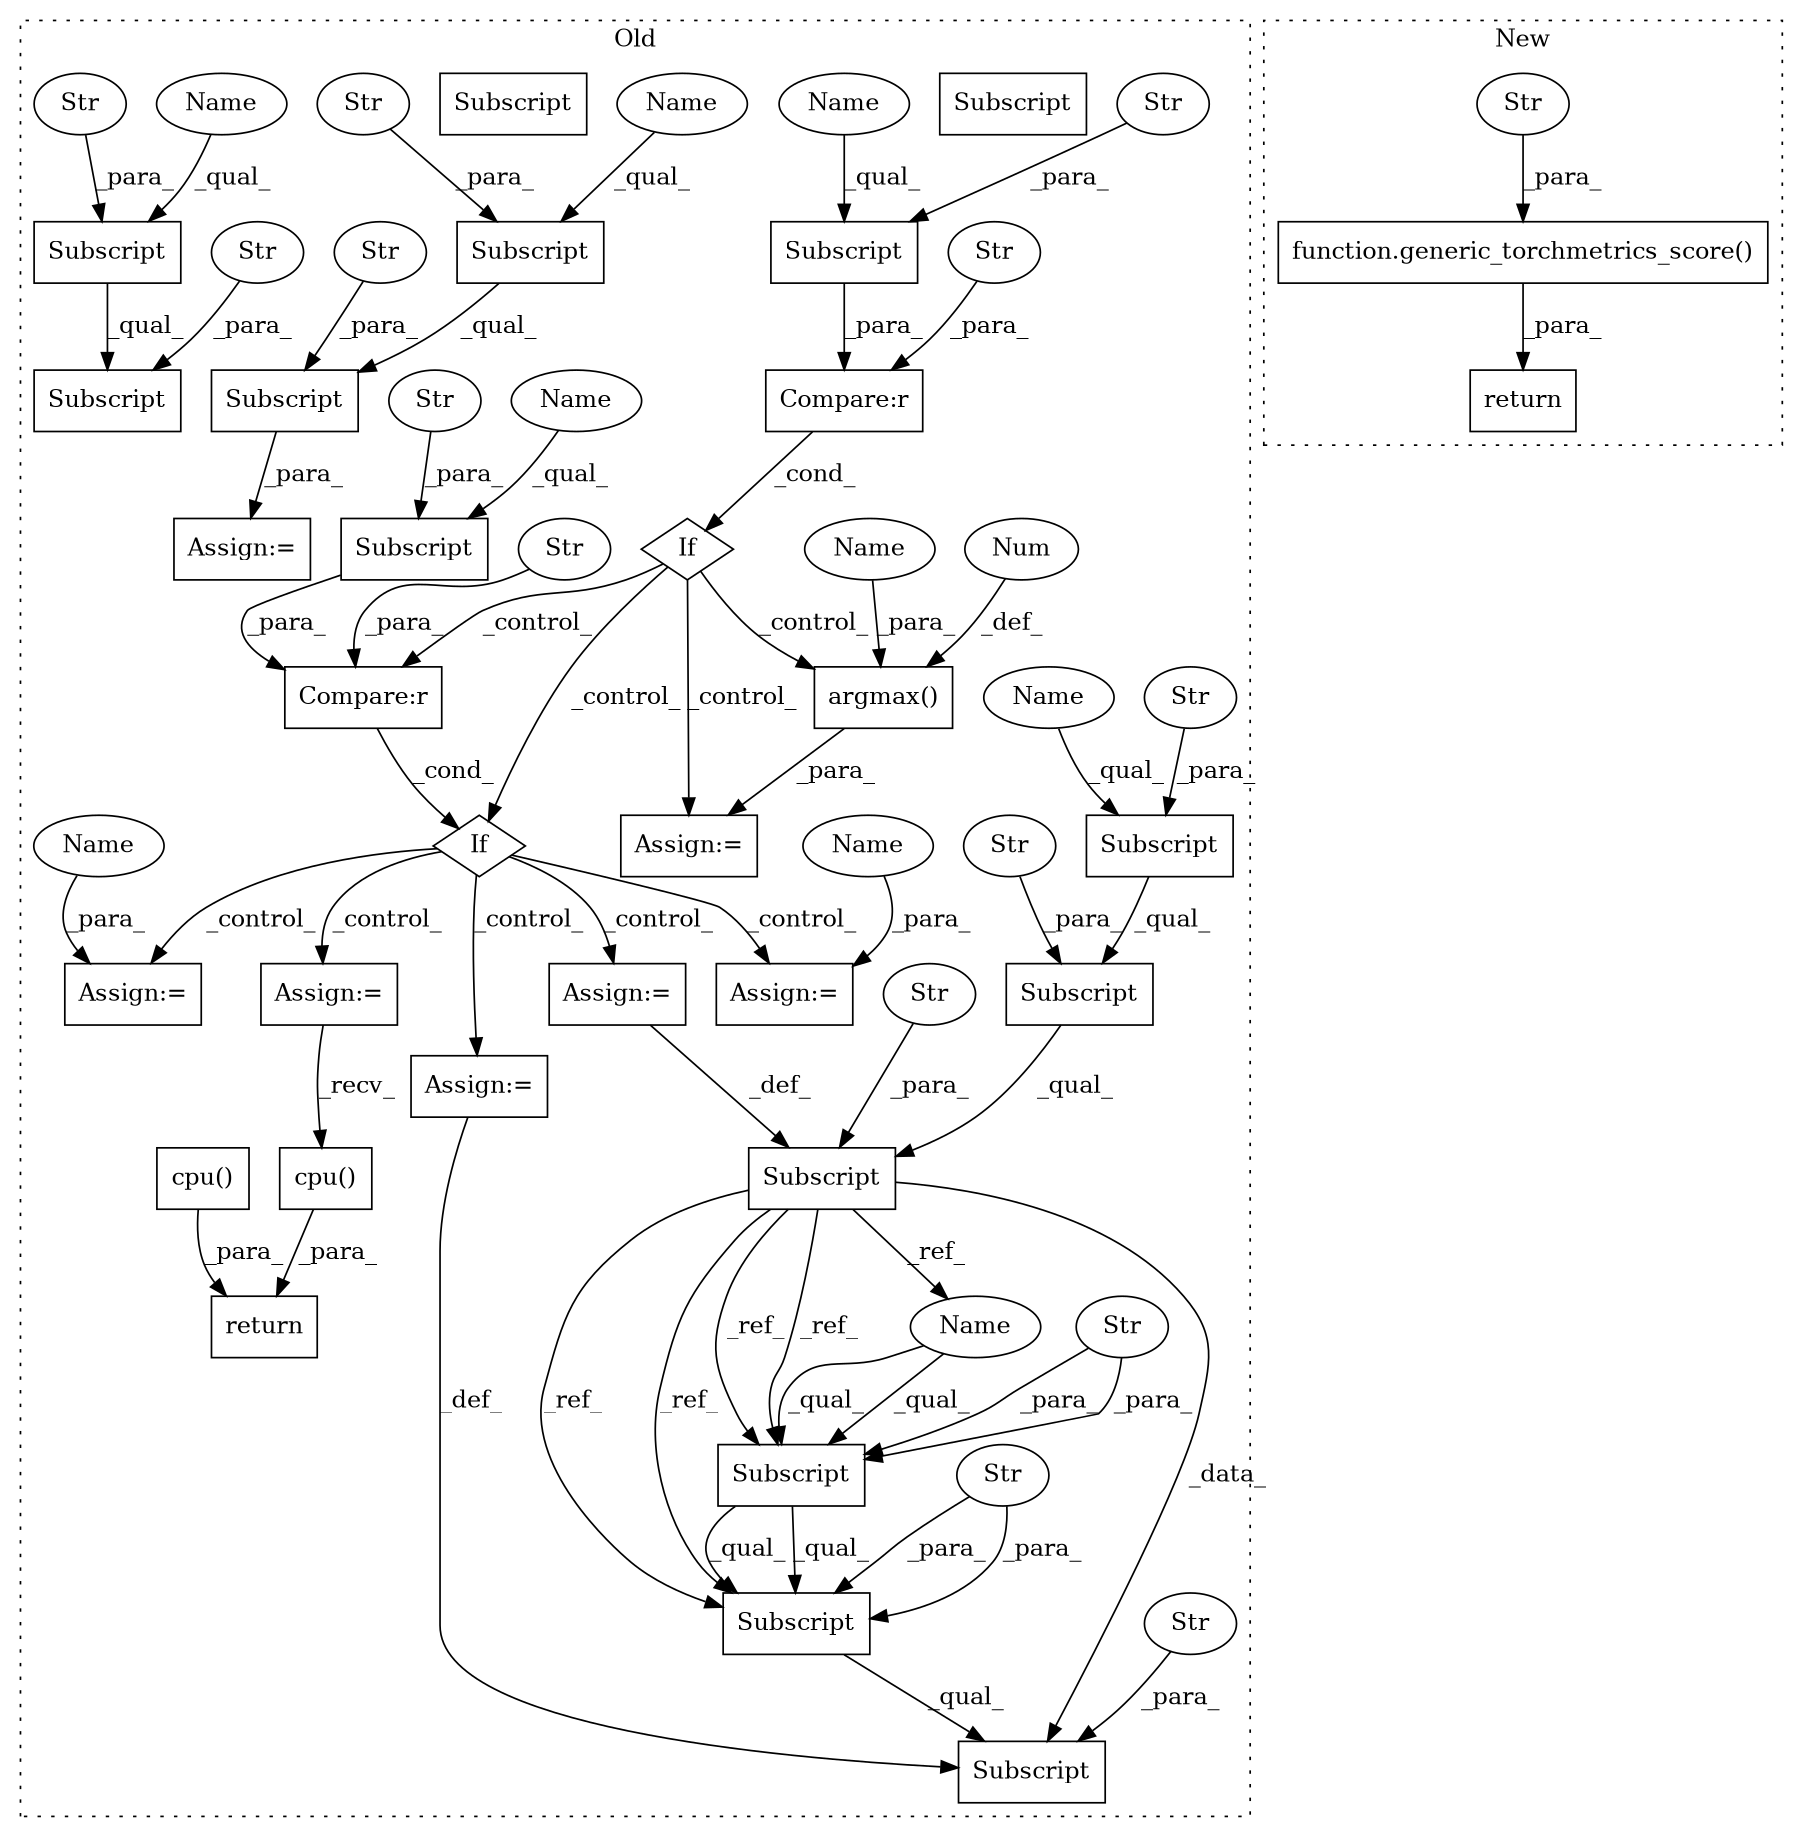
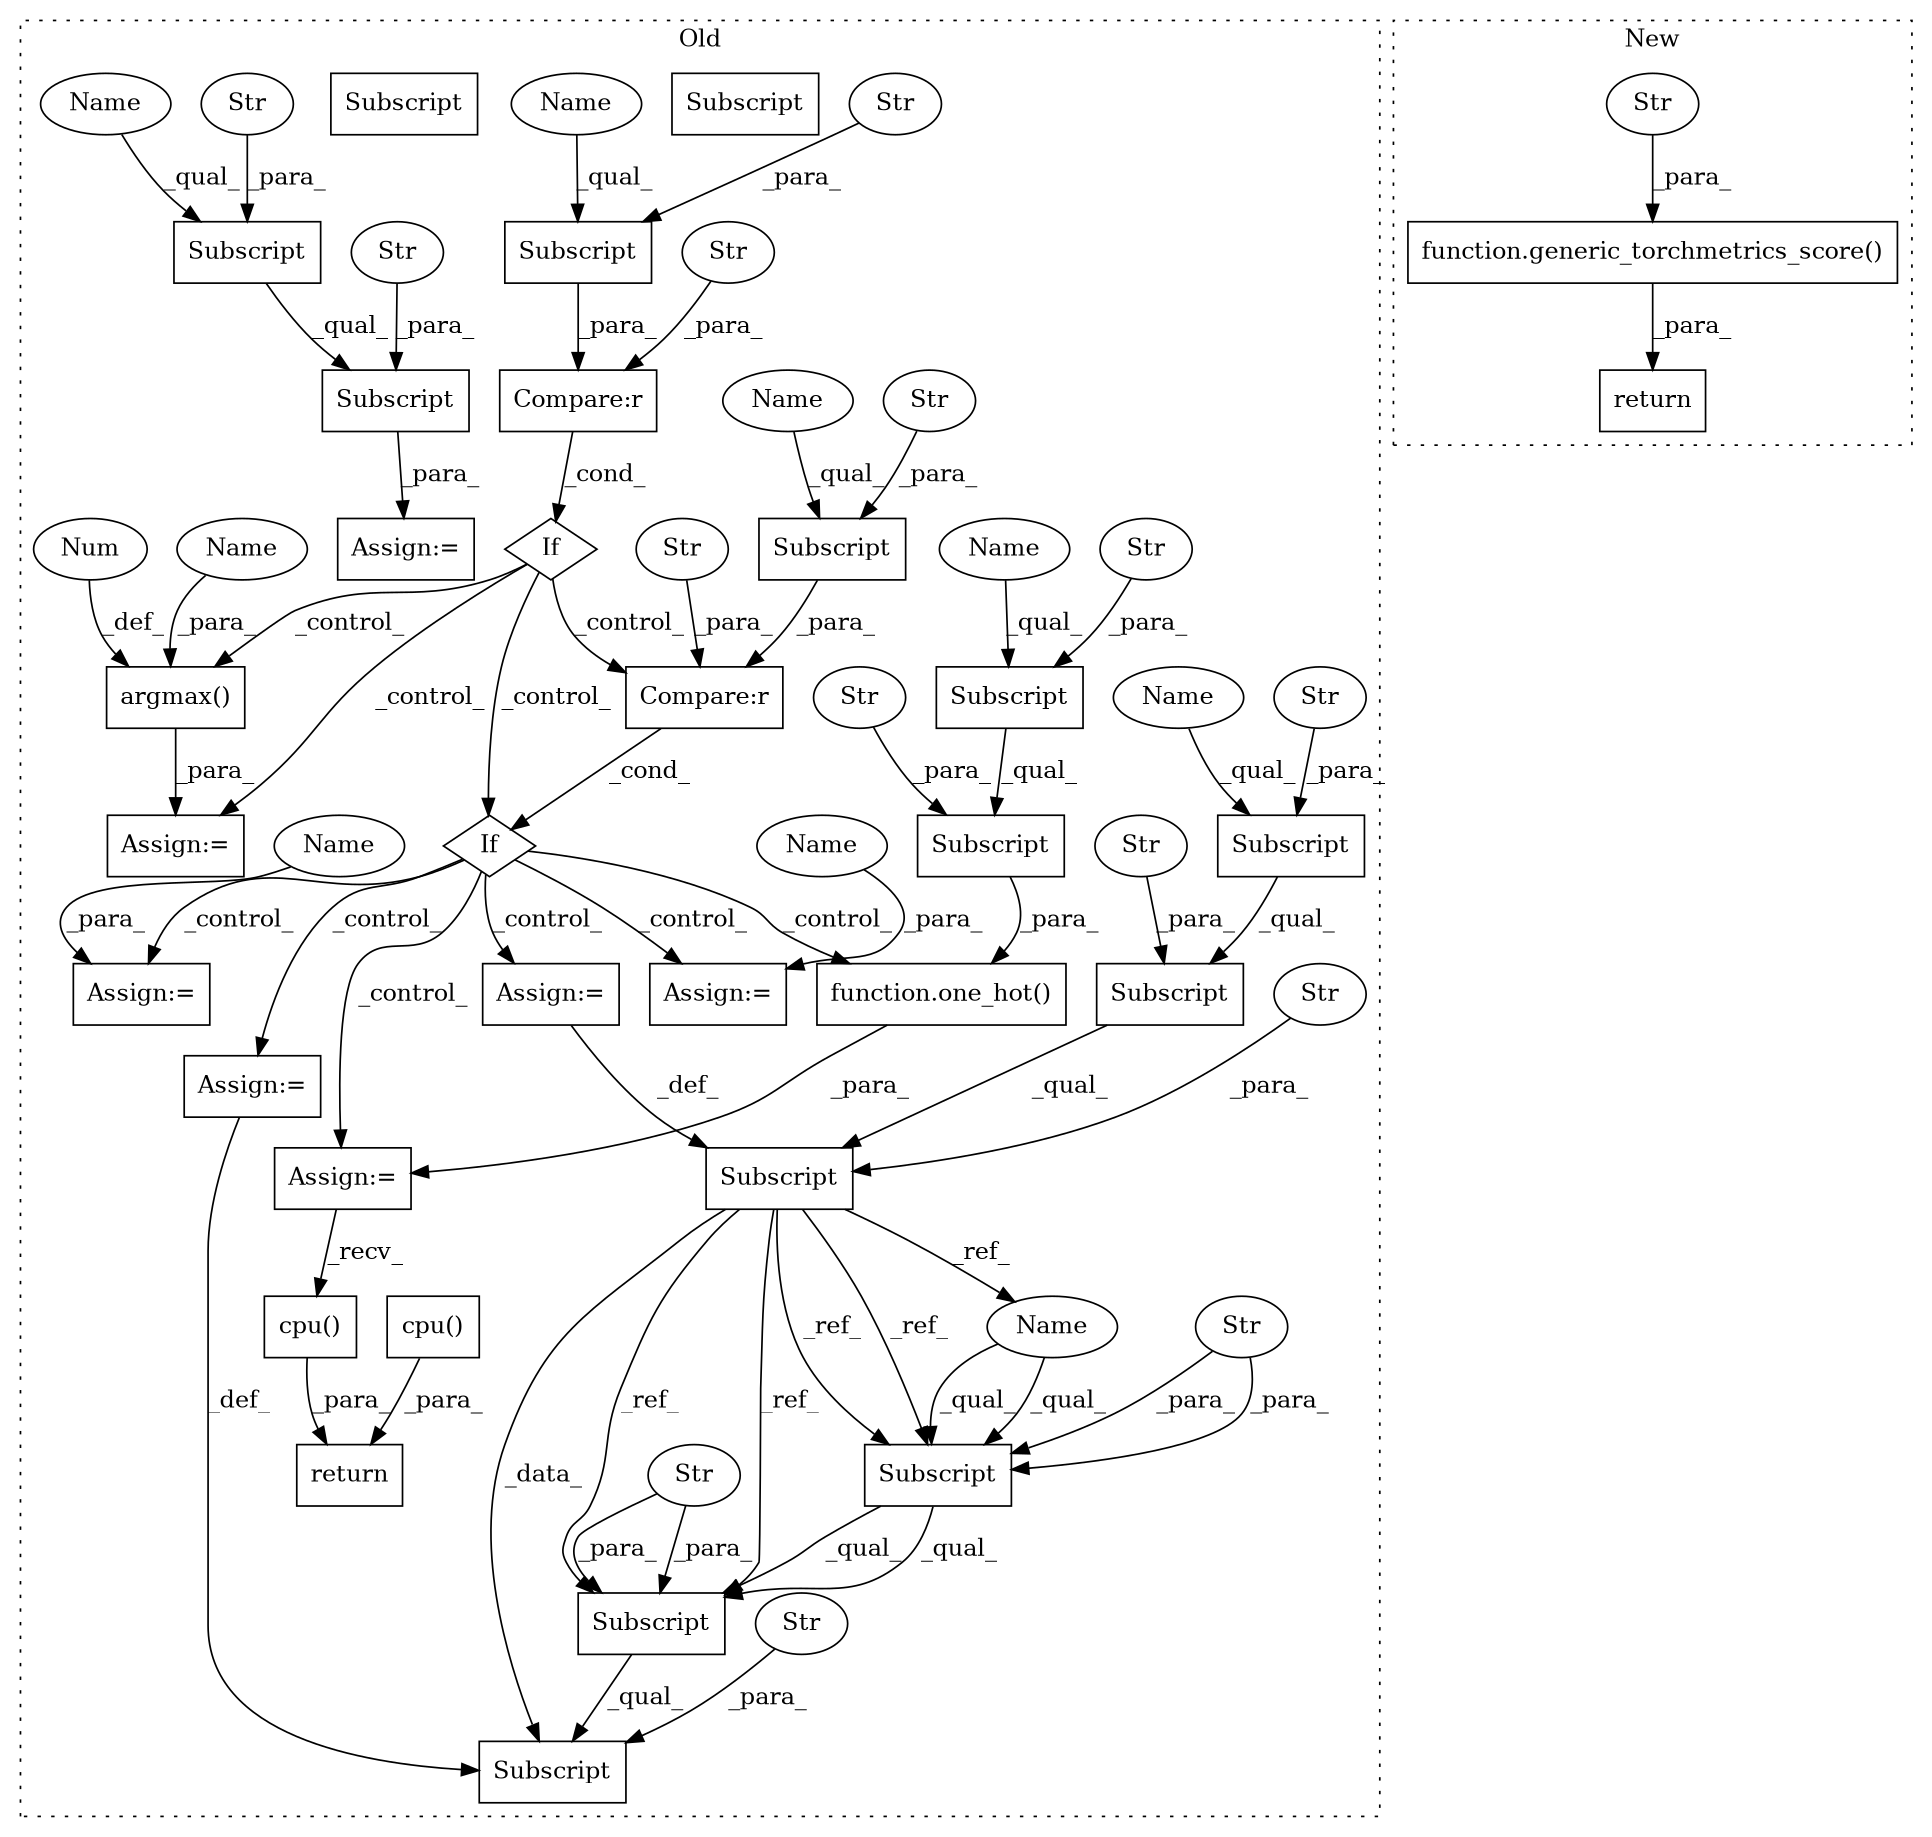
node "function.one_hot()": added
